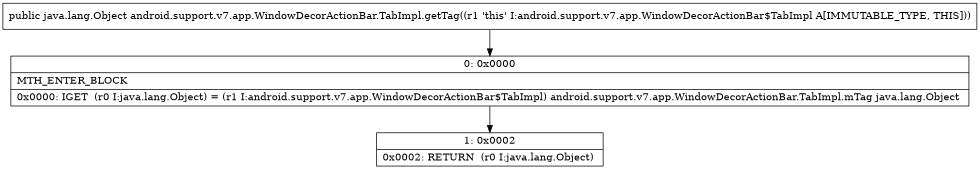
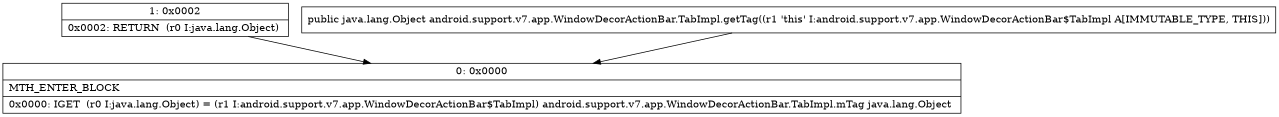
edge "0: 0x0000" -> "1: 0x0002": reversed
